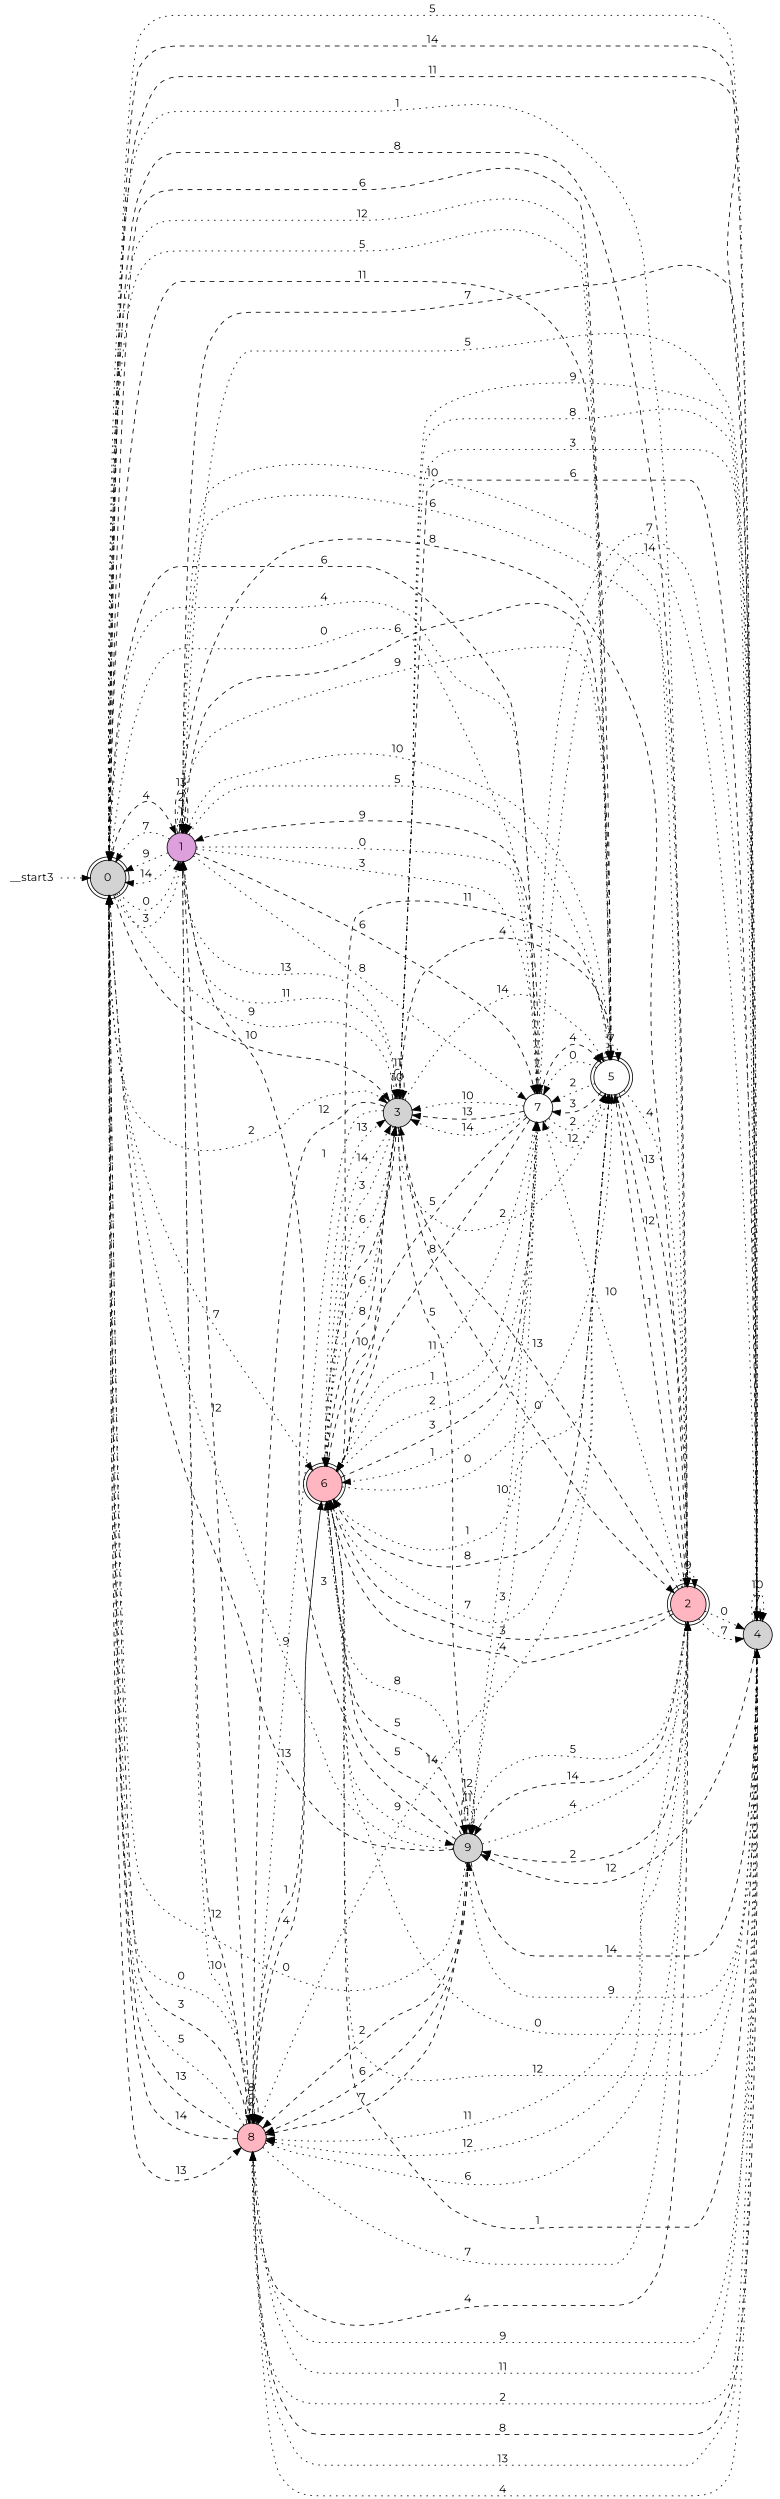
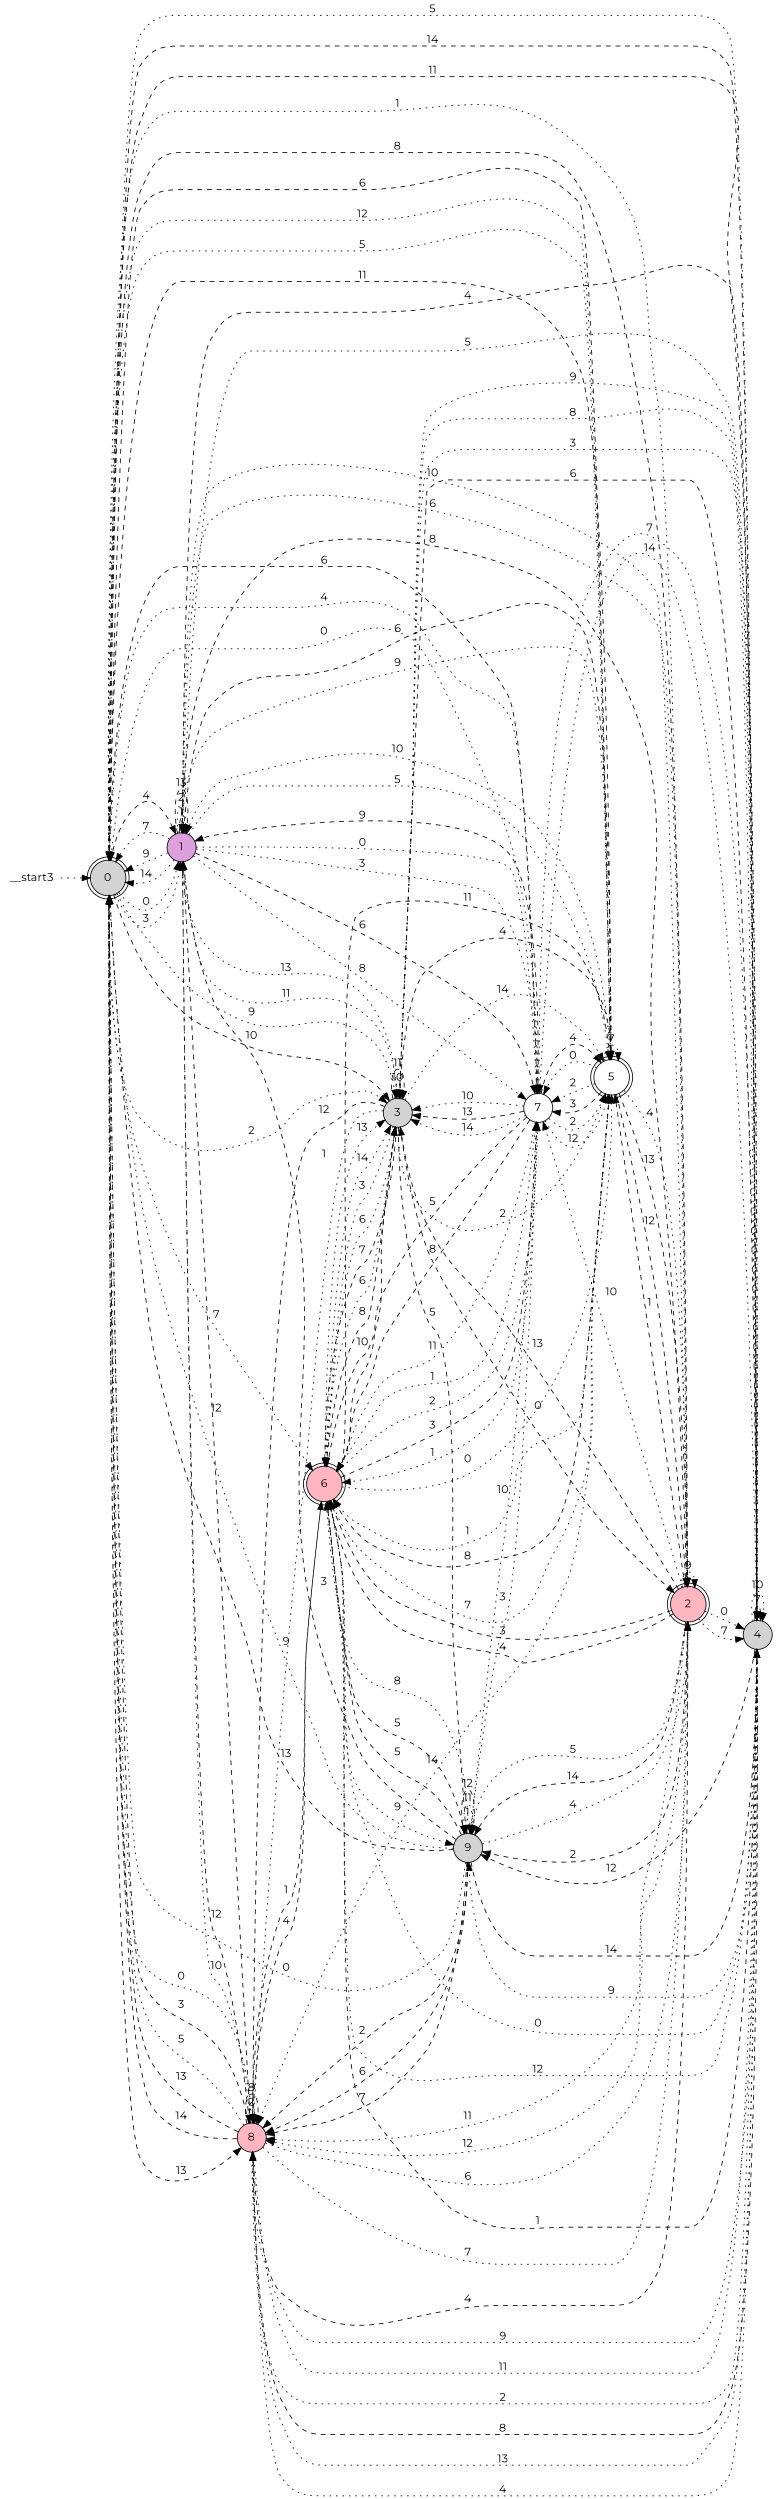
edge "1" -> "4": label "7" -> "4"
